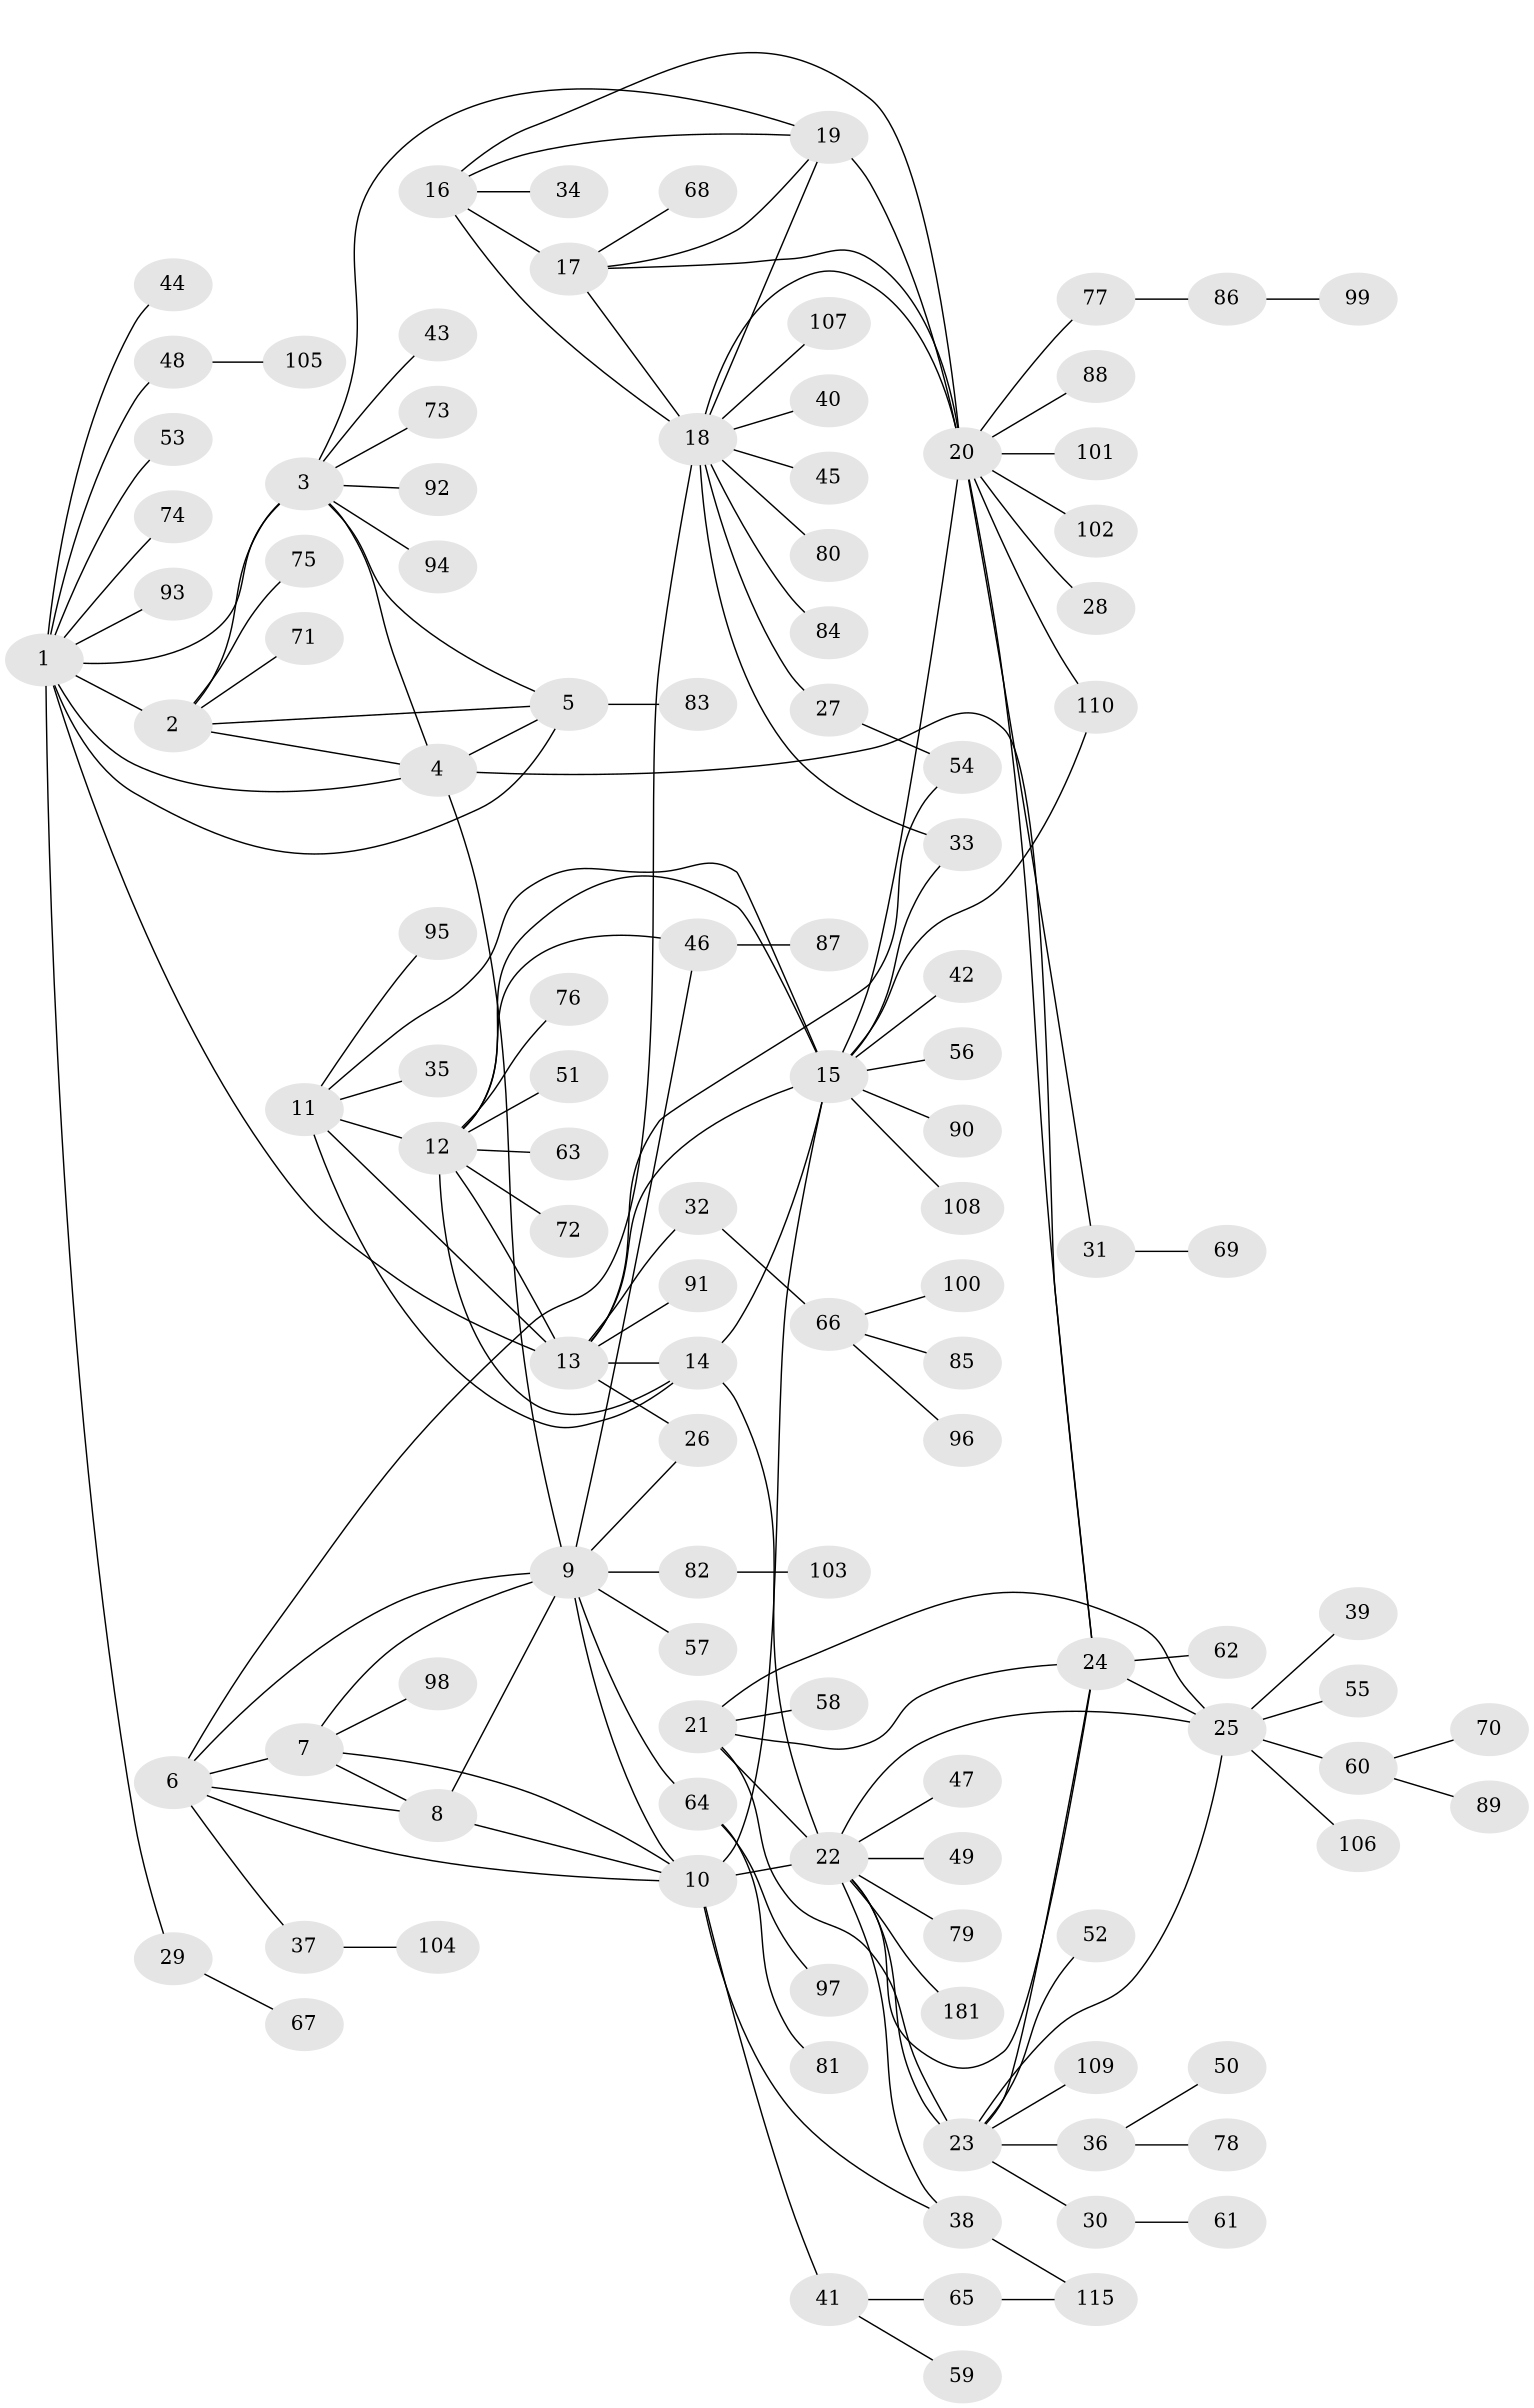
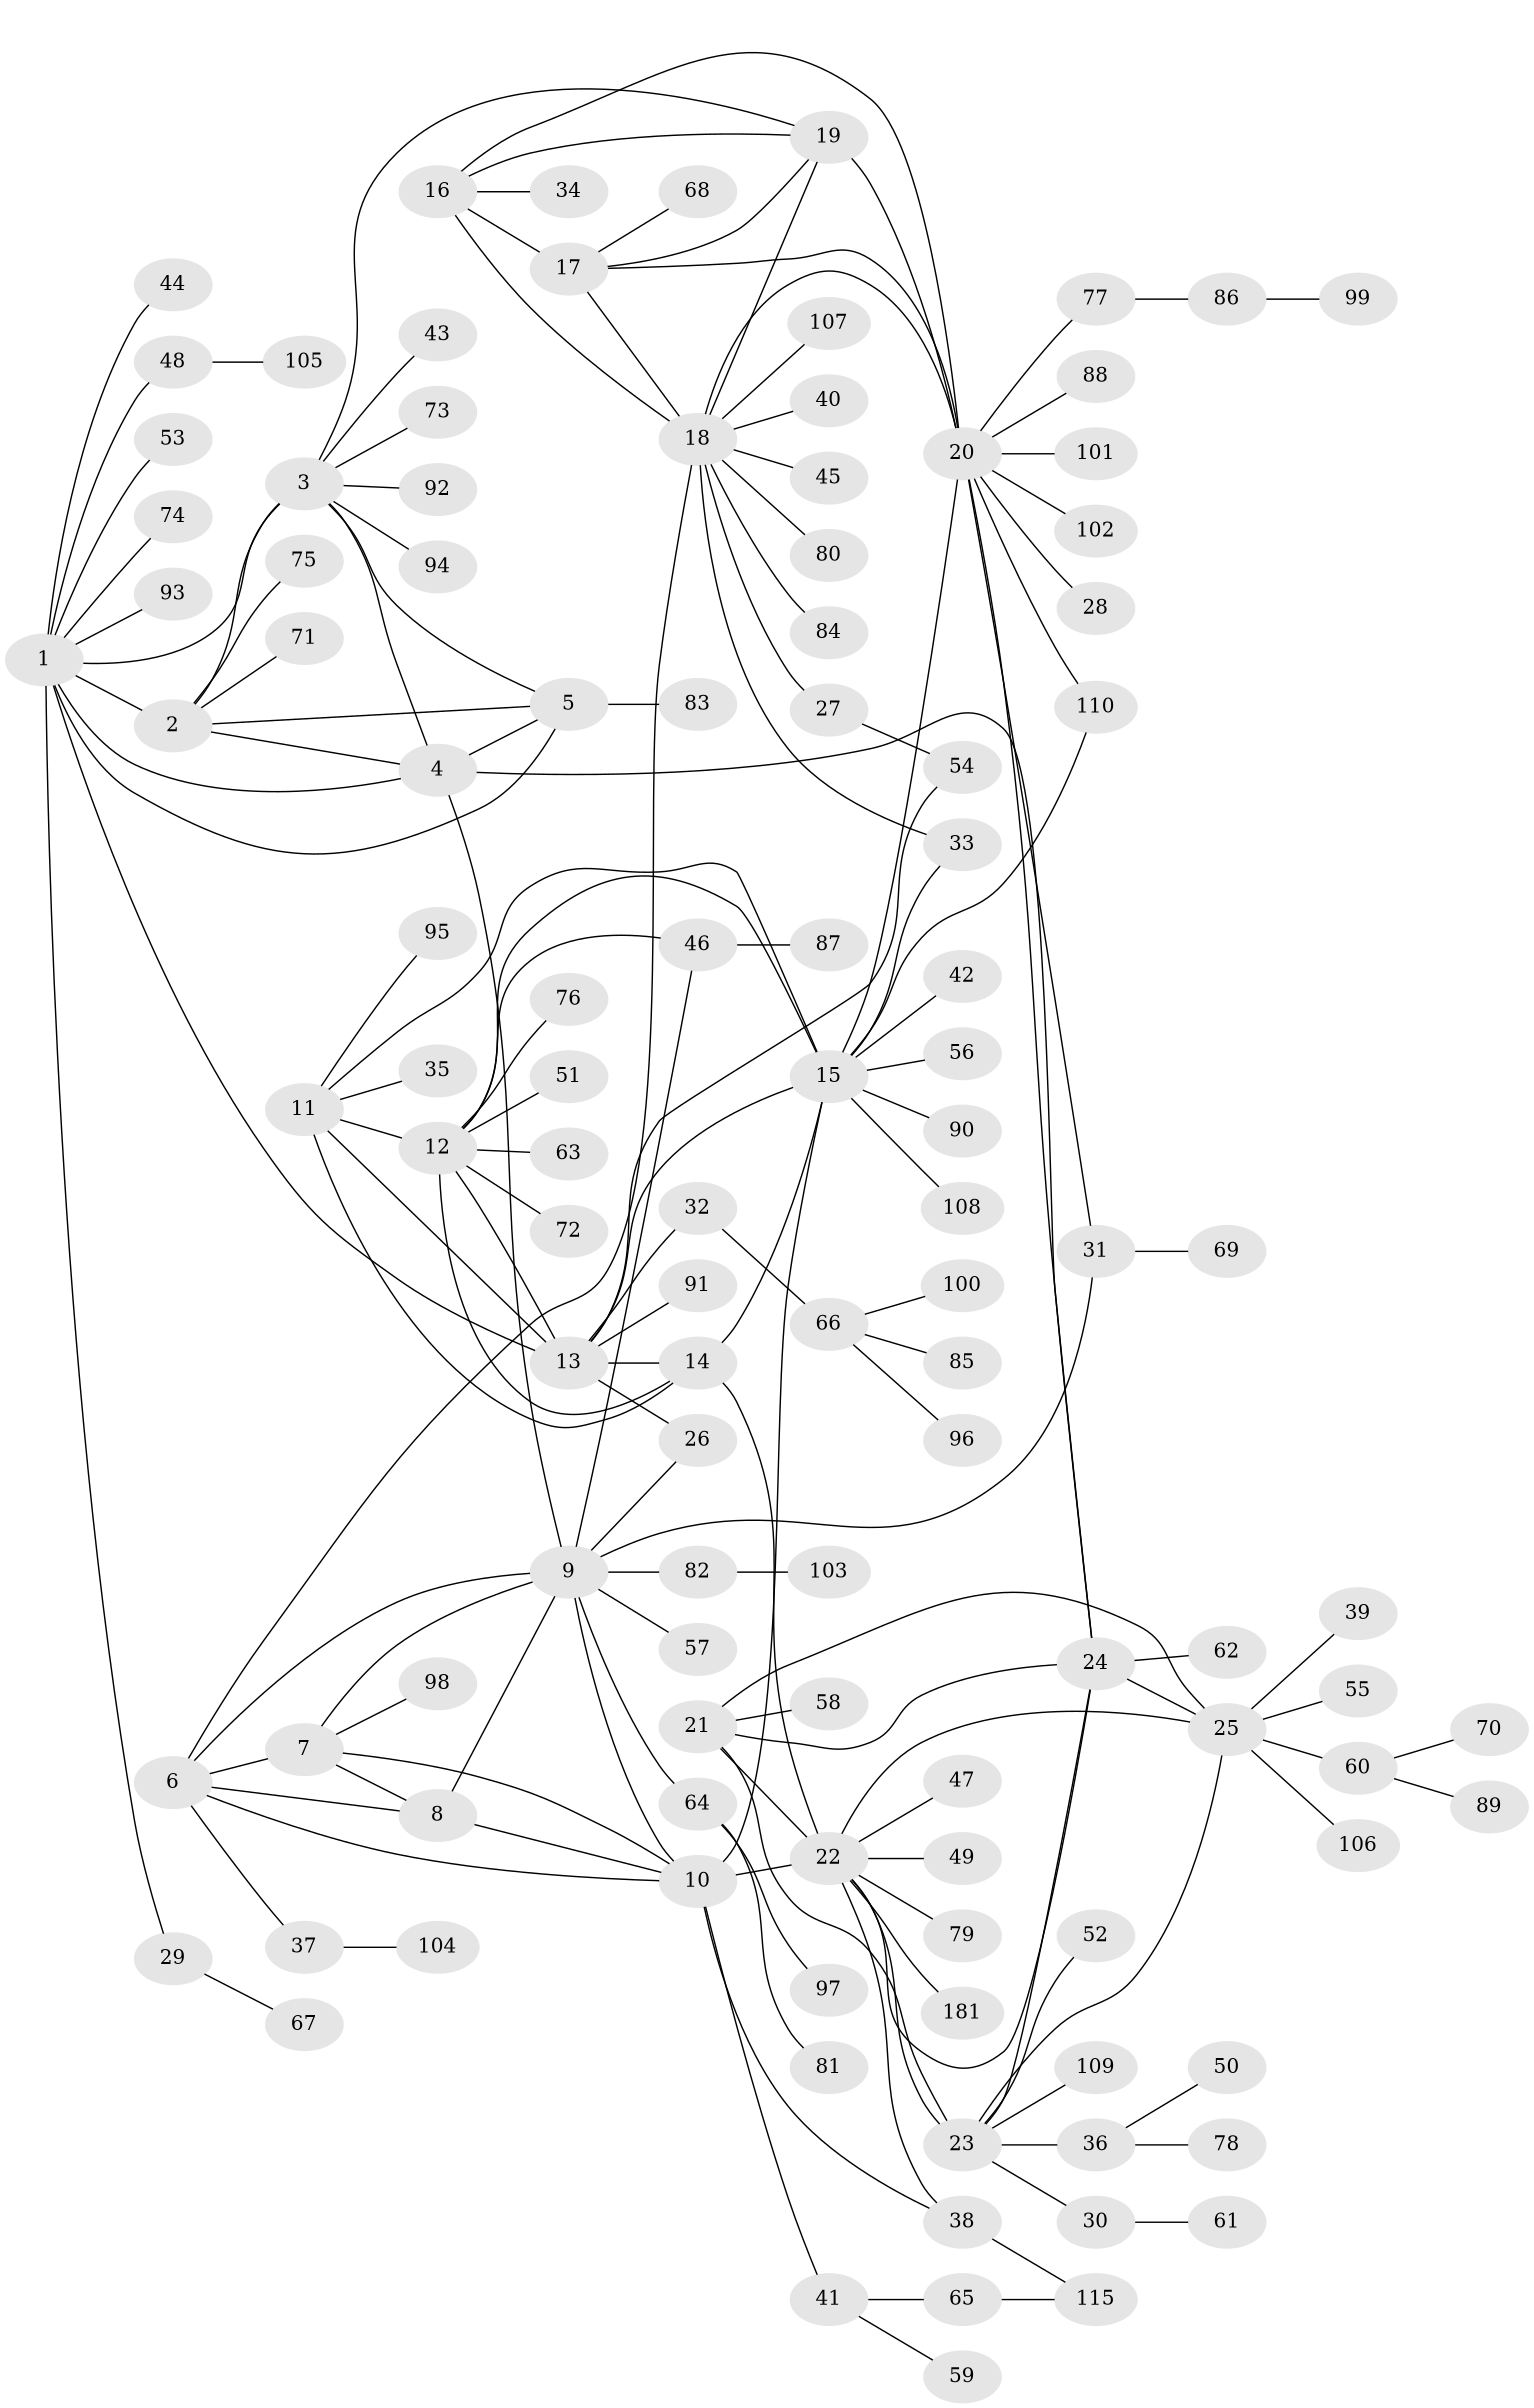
edge "31" -- "9": added
